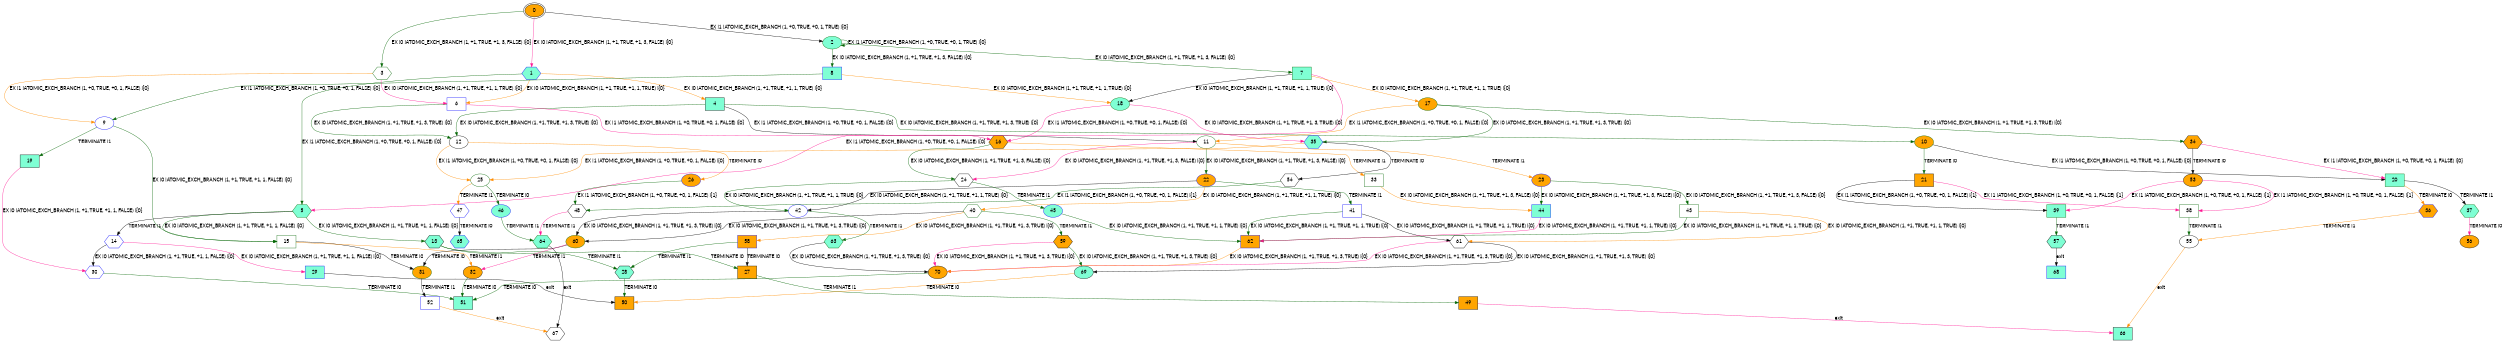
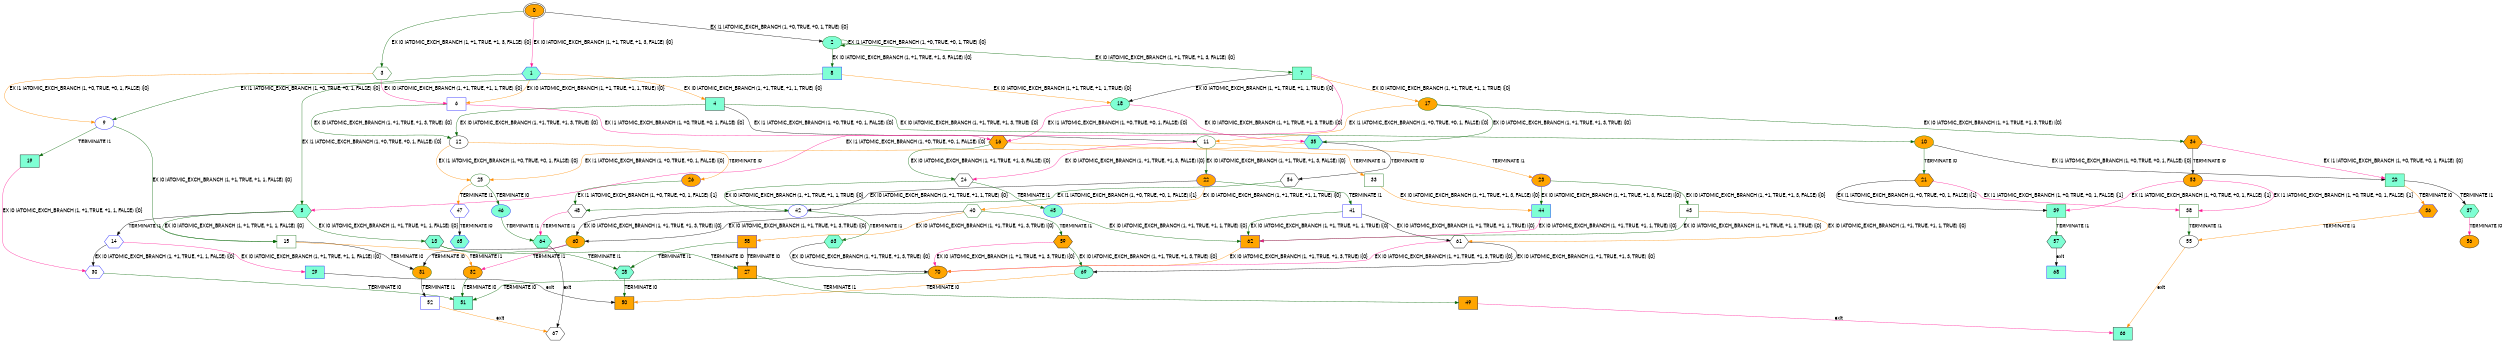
node "21": shape box -> hexagon
